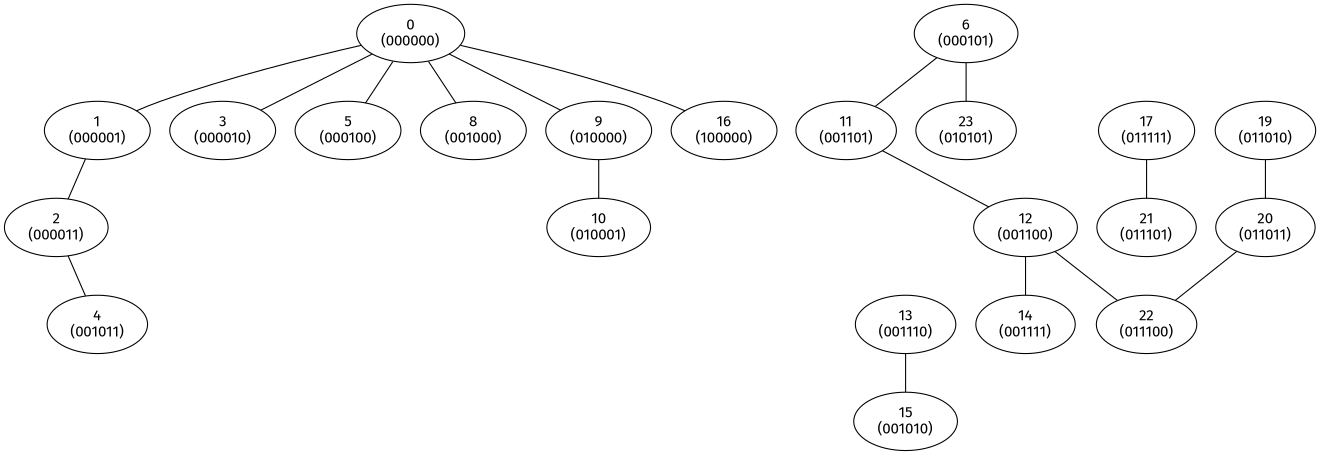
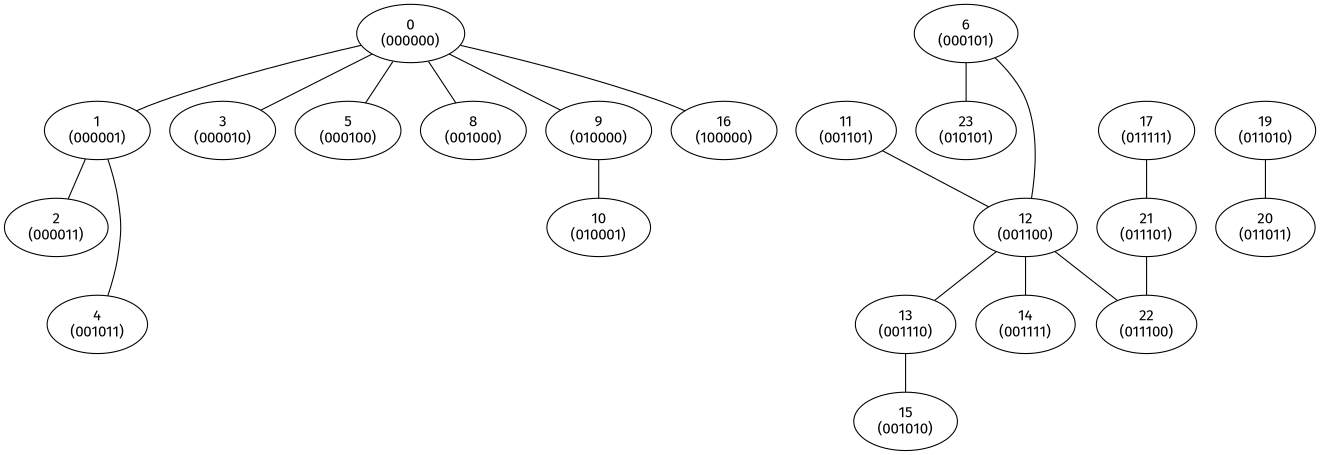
edge "6 (000101)" -- "11 (001101)": now "6 (000101)" -- "12 (001100)"
edge "2 (000011)" -- "4 (001011)": now "1 (000001)" -- "4 (001011)"
edge "12 (001100)" -- "13 (001110)": added
edge "20 (011011)" -- "22 (011100)": now "21 (011101)" -- "22 (011100)"
